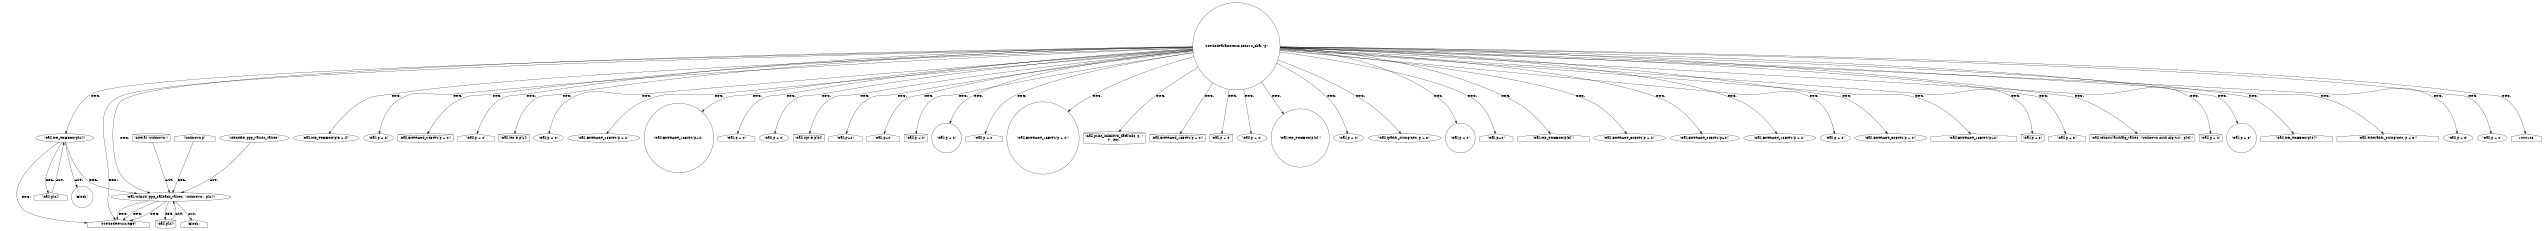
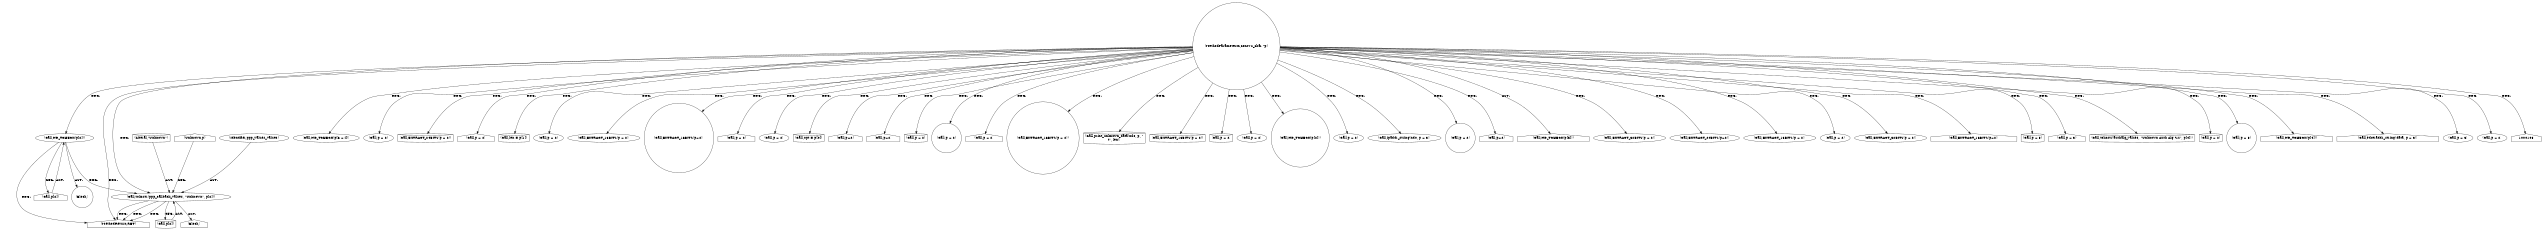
edge "(MethodParameterIn,const u_char *p)" -> "(Call,ND_TCHECK(p[5]))": label "DDG: " -> "AST: "
node "(Call,etheraddr_string(ndo, p + 3))": label "(Call,etheraddr_string(ndo, p + 3))" -> "(Call,etheraddr_string(data, p + 3))"
